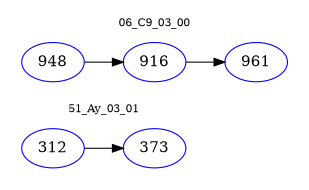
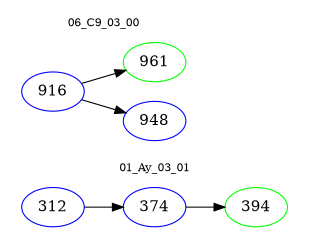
edge "948" -> "916": reversed
node "961": color blue -> green
cluster "51_Ay_03_01": label "51_Ay_03_01" -> "01_Ay_03_01"
node "373": label "373" -> "374"
node "394": added
